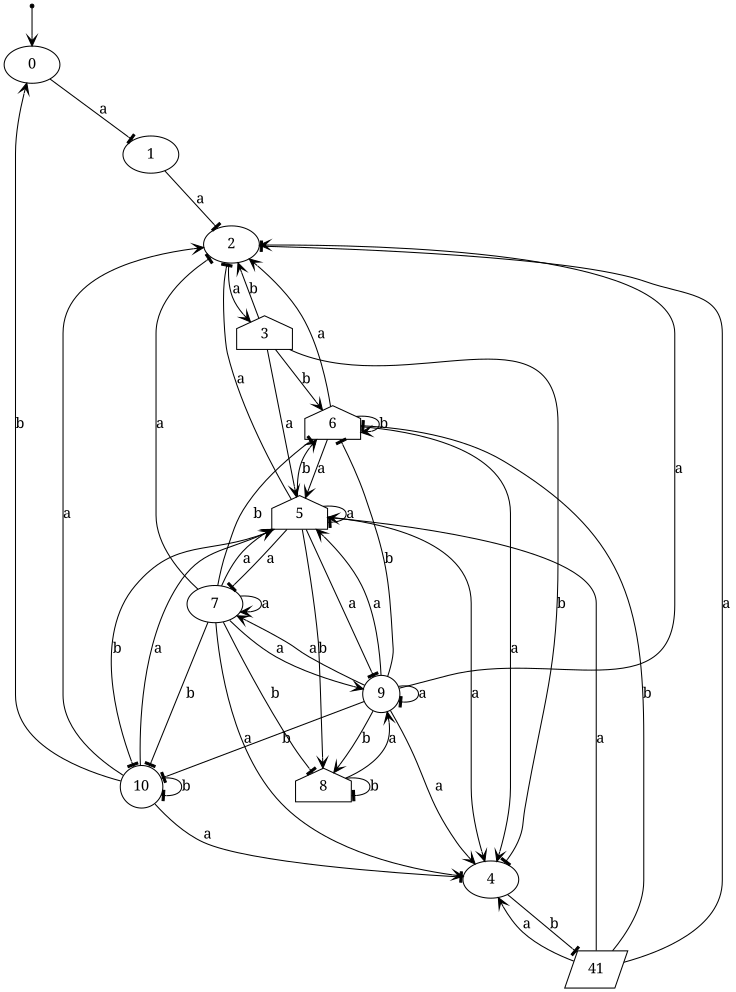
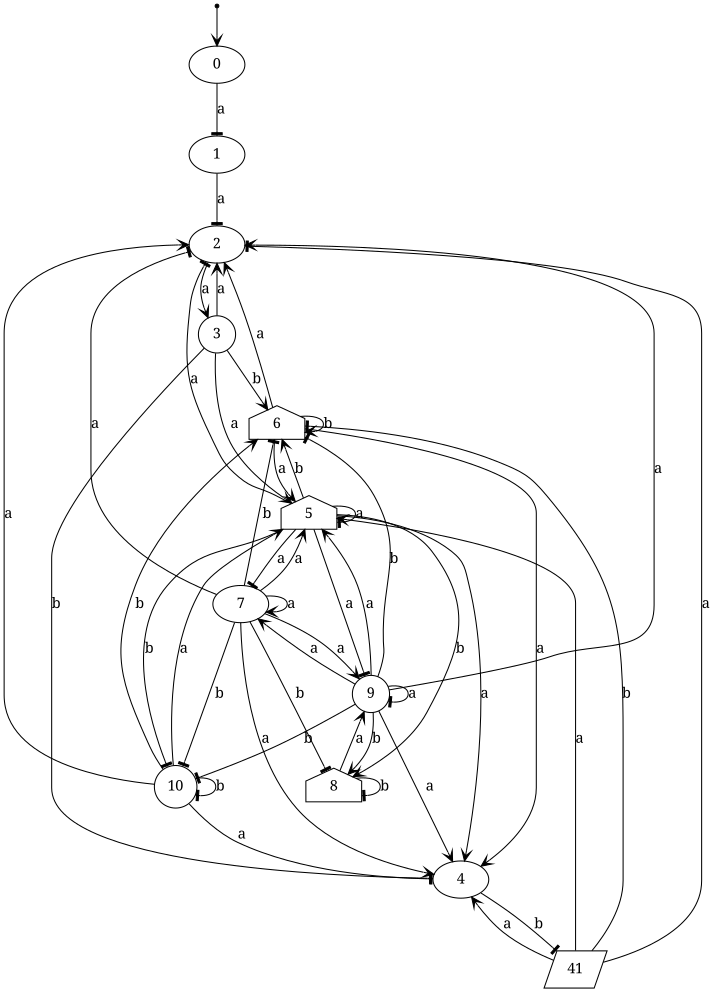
edge "3" -> "2": label "b" -> "a"
node "3": shape house -> circle
edge "10" -> "0": now "10" -> "6"
